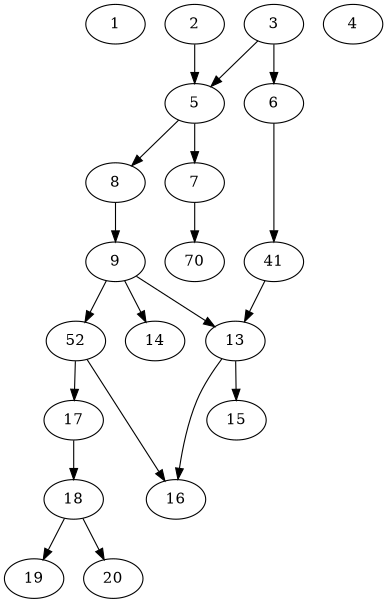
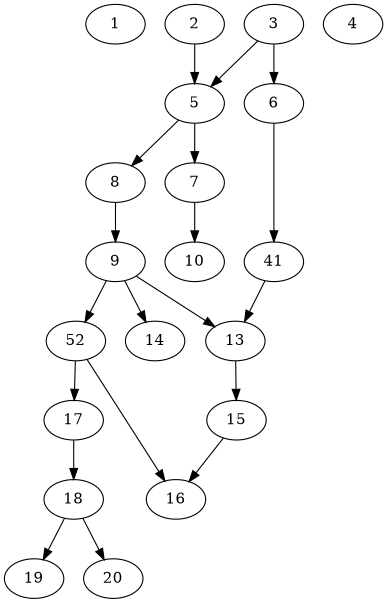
node "70": label "70" -> "10"
edge "13" -> "16": now "15" -> "16"
